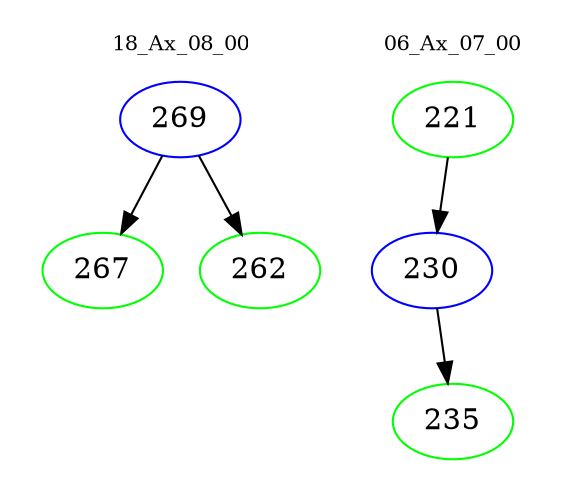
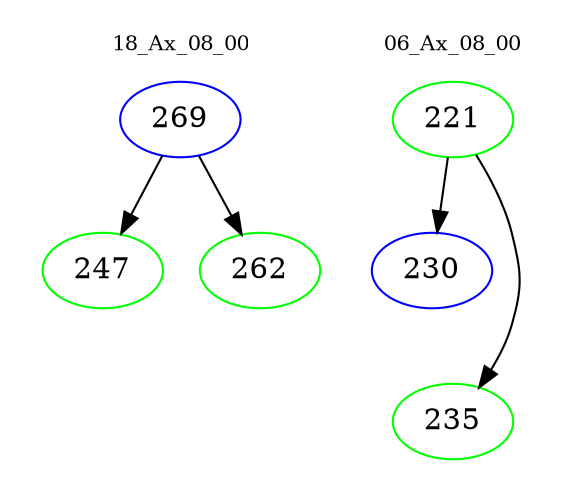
cluster "06_Ax_07_00": label "06_Ax_07_00" -> "06_Ax_08_00"
node "267": label "267" -> "247"
edge "230" -> "235": now "221" -> "235"
